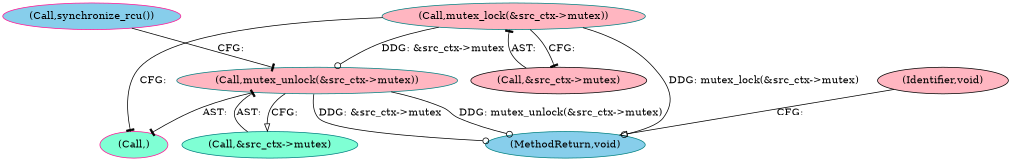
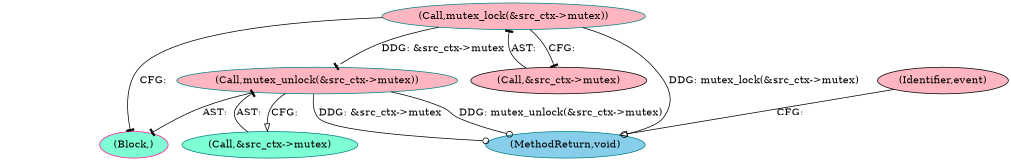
node "(Call,synchronize_rcu())": removed
edge "(Call,mutex_lock(&src_ctx->mutex))" -> "(Call,mutex_unlock(&src_ctx->mutex))": arrowhead odot -> tee
node "(Identifier,void)": label "(Identifier,void)" -> "(Identifier,event)"
node "(Call,)": label "(Call,)" -> "(Block,)"
